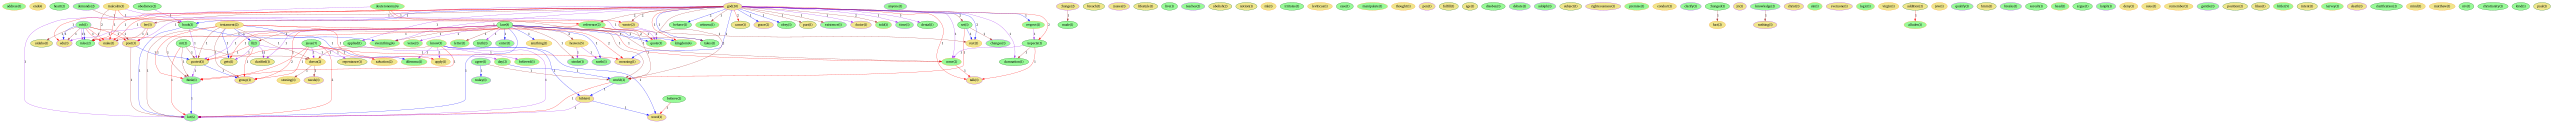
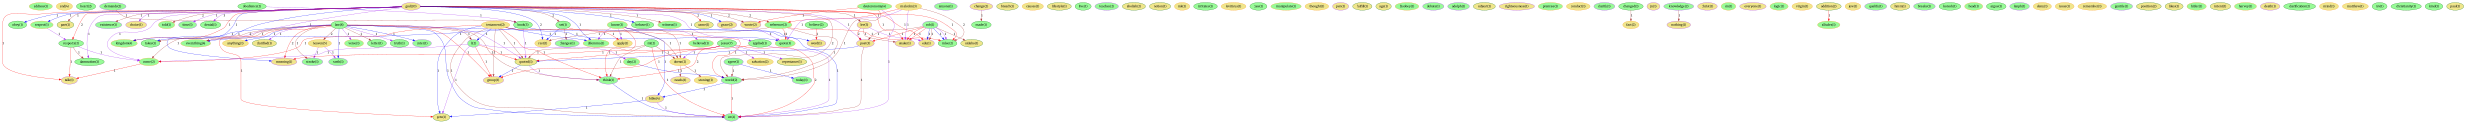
node "causes(1)": color purple -> darkorange
node "disobey(1)": color darkgreen -> darkorange
node "hitler(5)": label "hitler(5)" -> "hitler(1)"
edge "god(20)" -> "book(3)": now "god(20)" -> "dilemma(1)"
edge "malcolm(3)" -> "snake(1)": color red -> purple
node "letter(1)": color darkorange -> darkgreen
edge "ll(2)" -> "clarified(1)": now "ll(2)" -> "come(2)"
edge "jesus(7)" -> "salvation(2)": color red -> purple
edge "bible(4)" -> "word(1)": now "bible(4)" -> "gets(1)"
